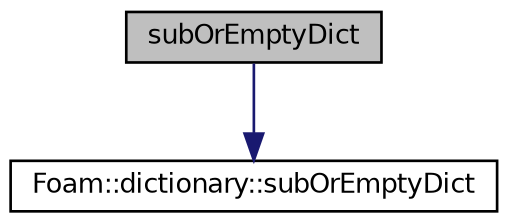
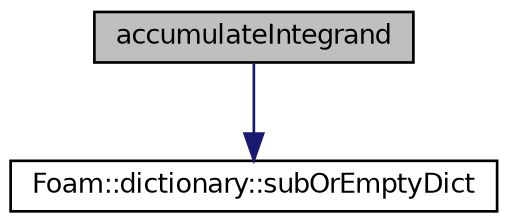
node "subOrEmptyDict": label "subOrEmptyDict" -> "accumulateIntegrand"
